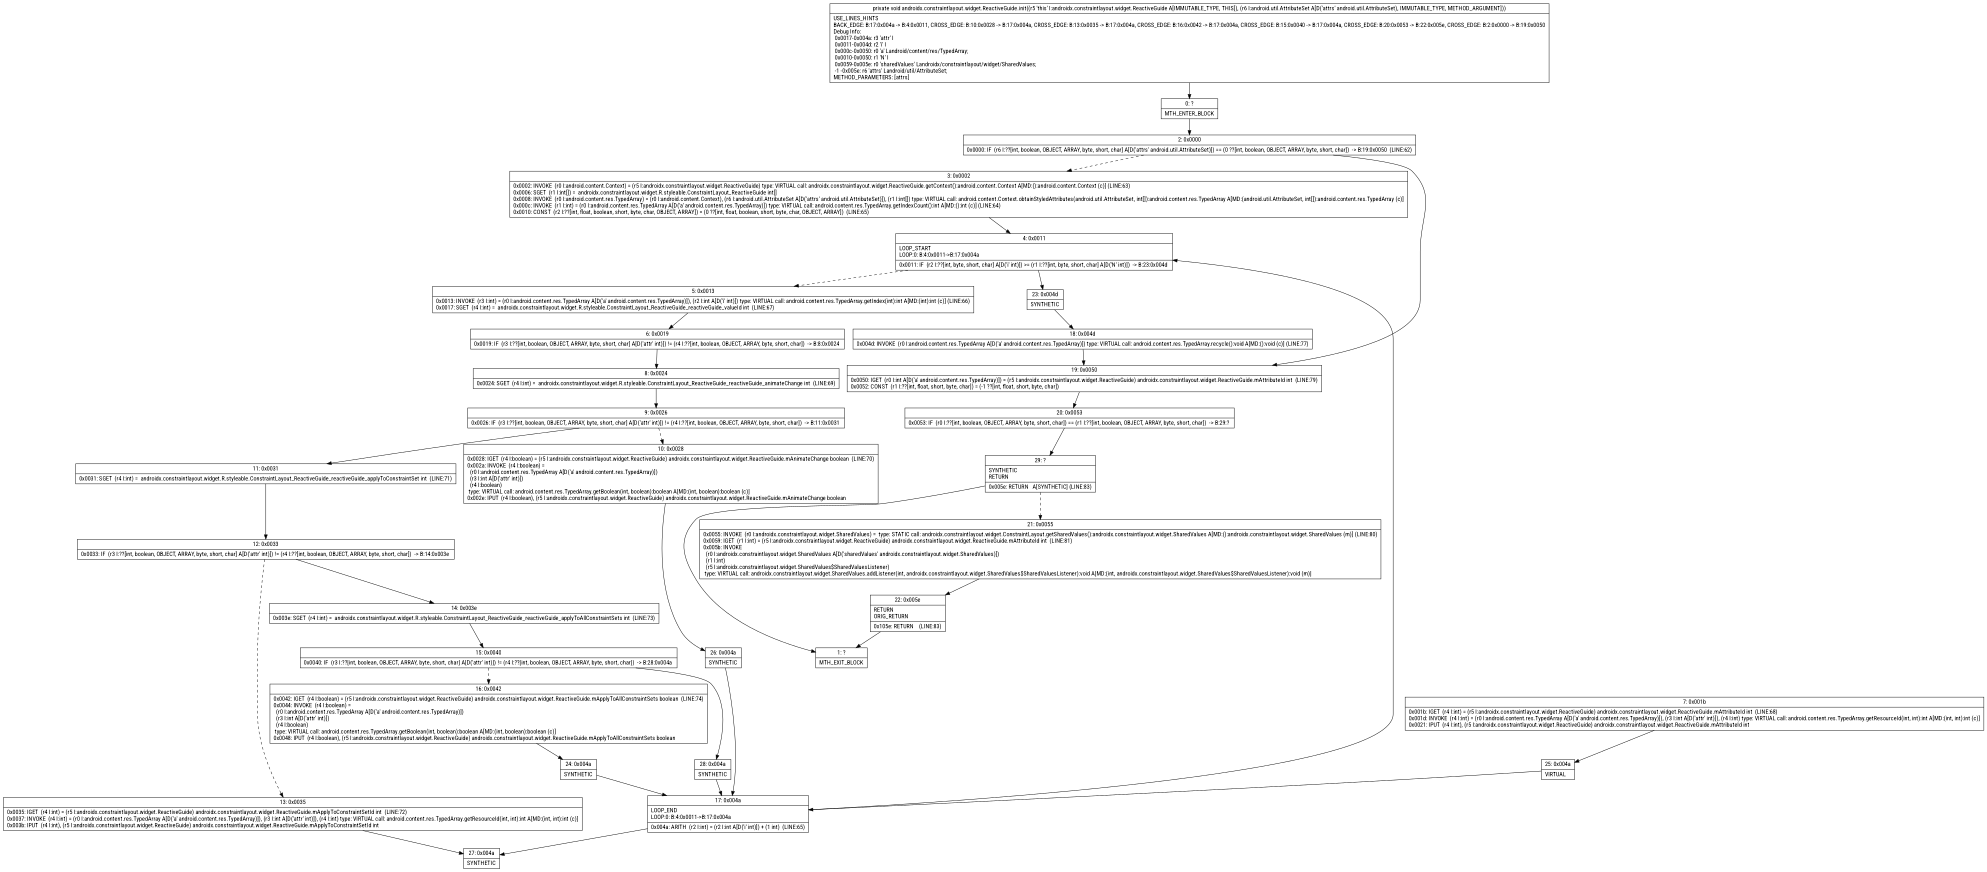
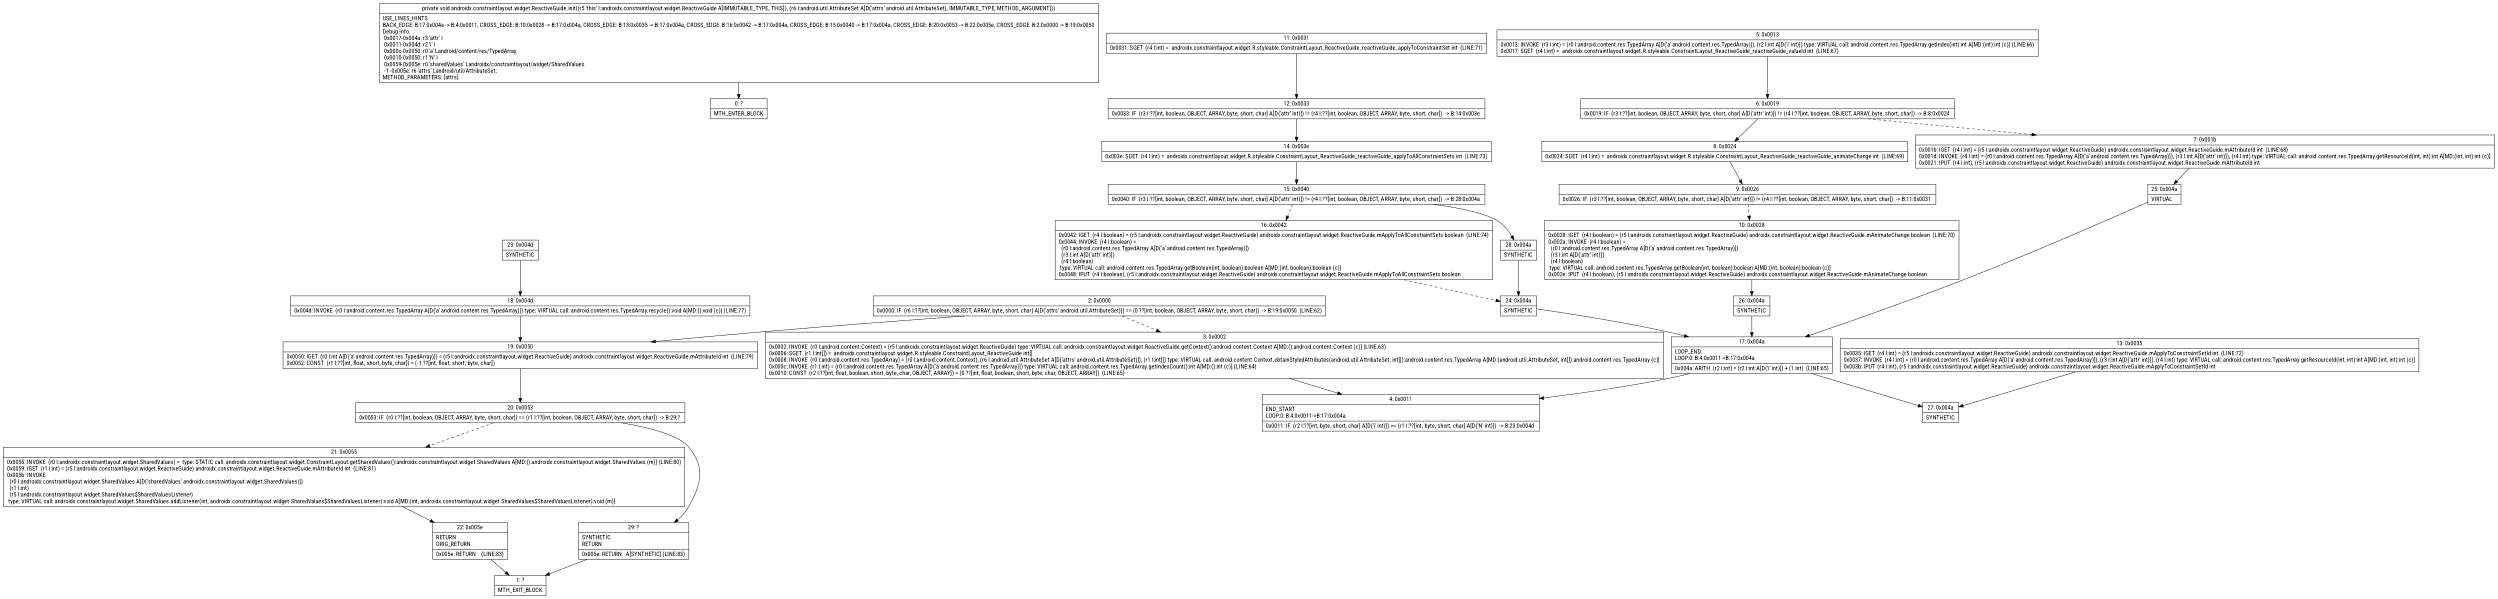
edge "0: ?" -> "2: 0x0000": removed
edge "6: 0x0019" -> "7: 0x001b": added
node "4: 0x0011": text "LOOP_START" -> "END_START"
edge "4: 0x0011" -> "5: 0x0013": removed
edge "4: 0x0011" -> "23: 0x004d": removed
edge "9: 0x0026" -> "11: 0x0031": removed
edge "29: ?" -> "21: 0x0055": now "20: 0x0053" -> "21: 0x0055"
node "22: 0x005e": text "0x105e: RETURN    (LINE:83)" -> "0x005e: RETURN    (LINE:83)"
edge "12: 0x0033" -> "13: 0x0035": removed
edge "16: 0x0042" -> "24: 0x004a": style solid -> dashed
edge "28: 0x004a" -> "17: 0x004a": now "28: 0x004a" -> "24: 0x004a"
